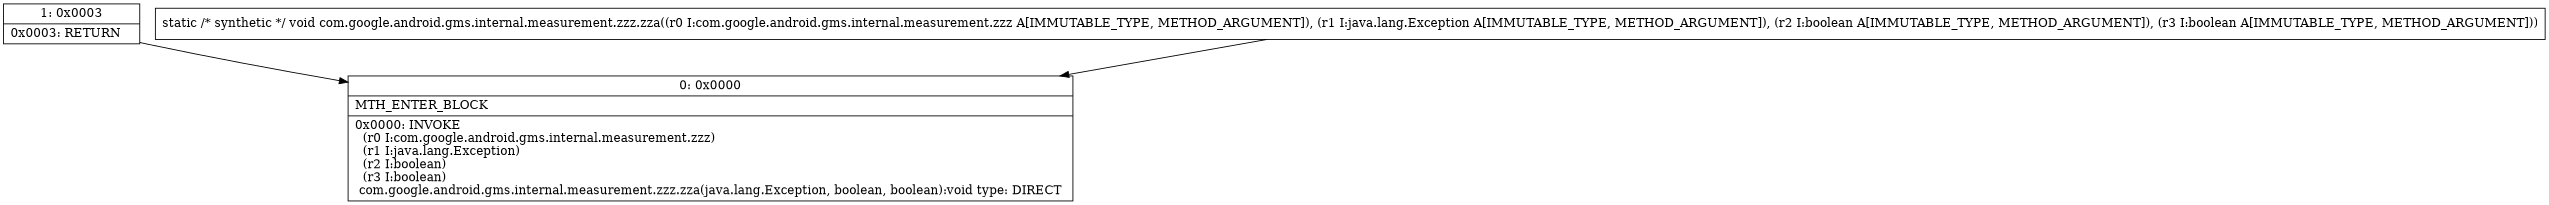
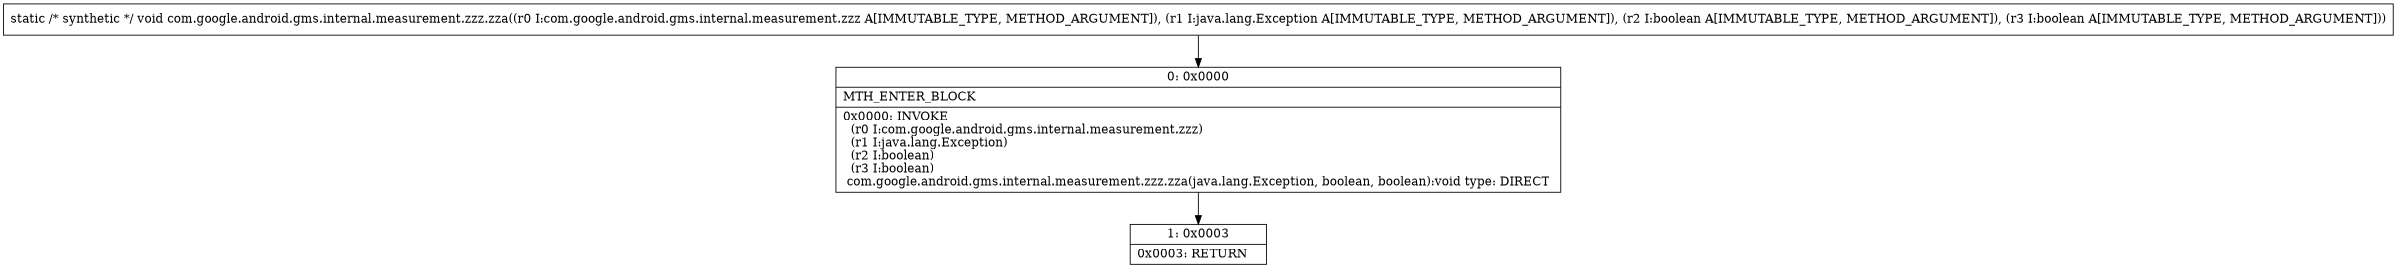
edge "1: 0x0003" -> "0: 0x0000": reversed
